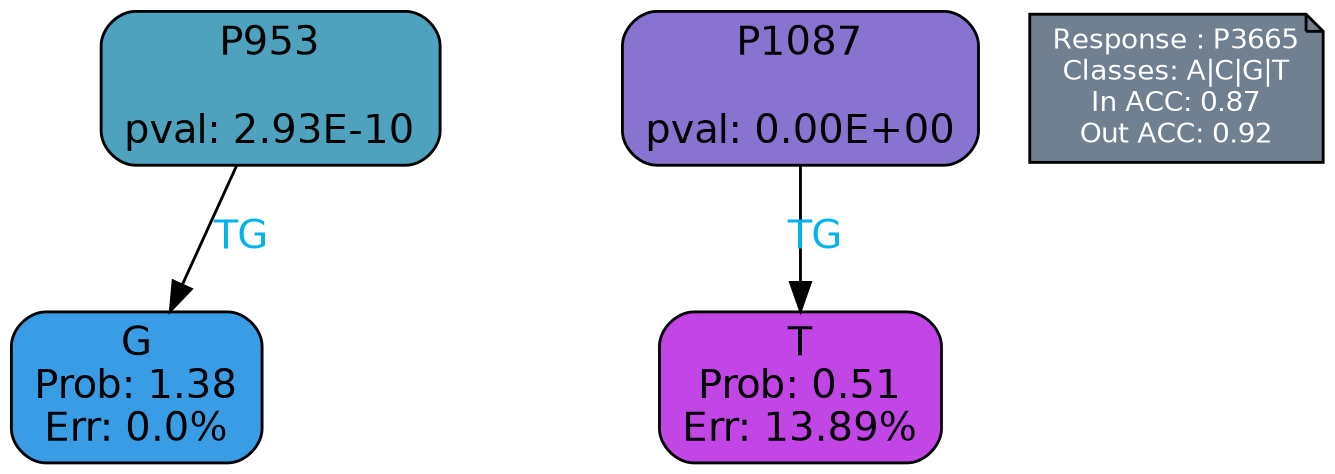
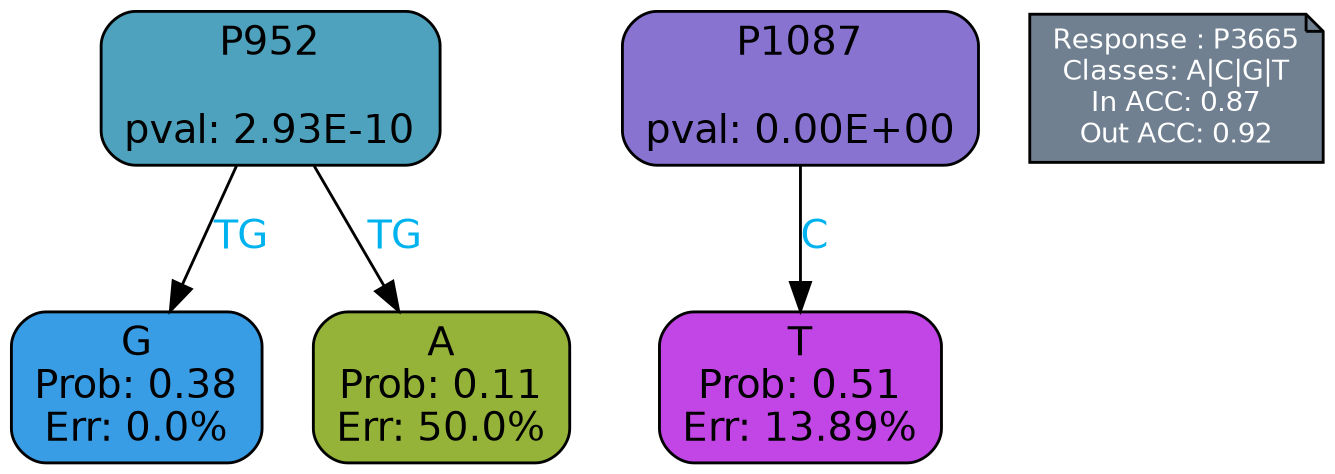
node "P953 pval: 2.93E-10": label "P953 pval: 2.93E-10" -> "P952 pval: 2.93E-10"
edge "P1087 pval: 0.00E+00" -> "T Prob: 0.51 Err: 13.89%": label "TG" -> "C"
node "G Prob: 1.38 Err: 0.0%": label "G Prob: 1.38 Err: 0.0%" -> "G Prob: 0.38 Err: 0.0%"
node "A Prob: 0.11 Err: 50.0%": added
